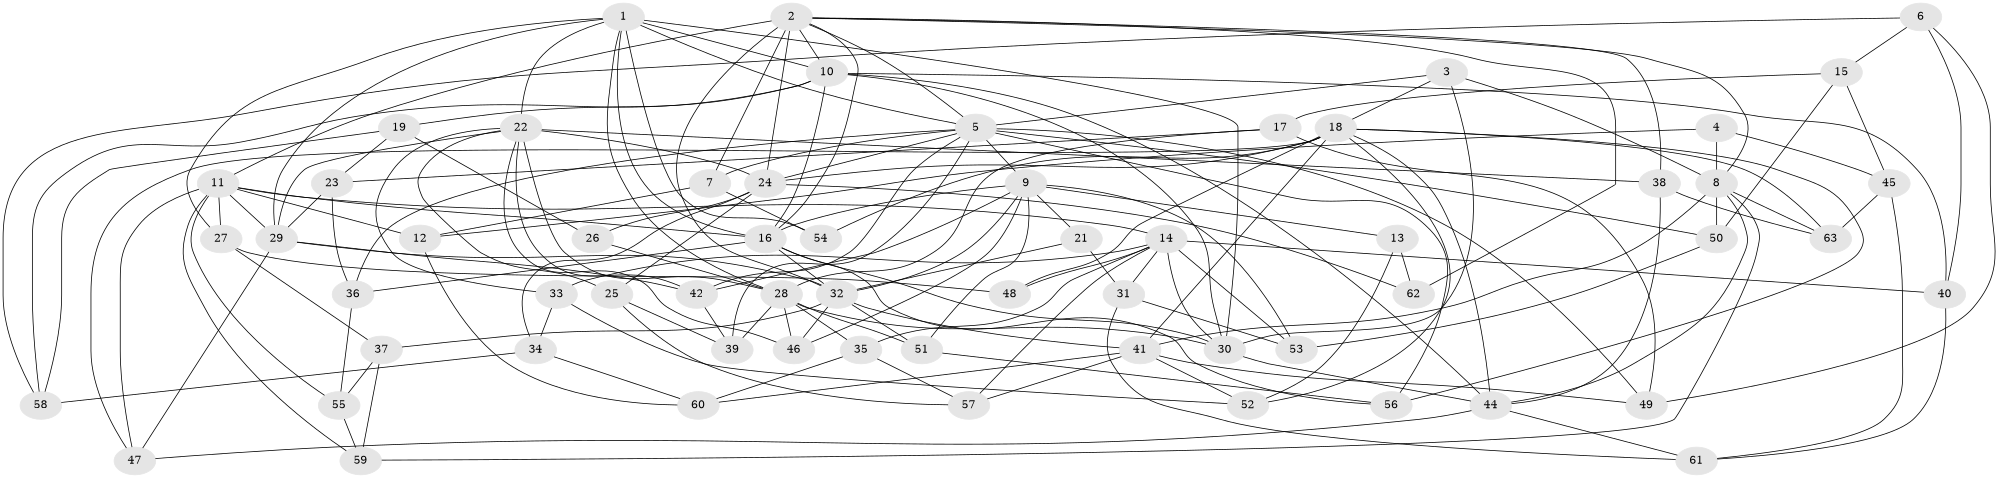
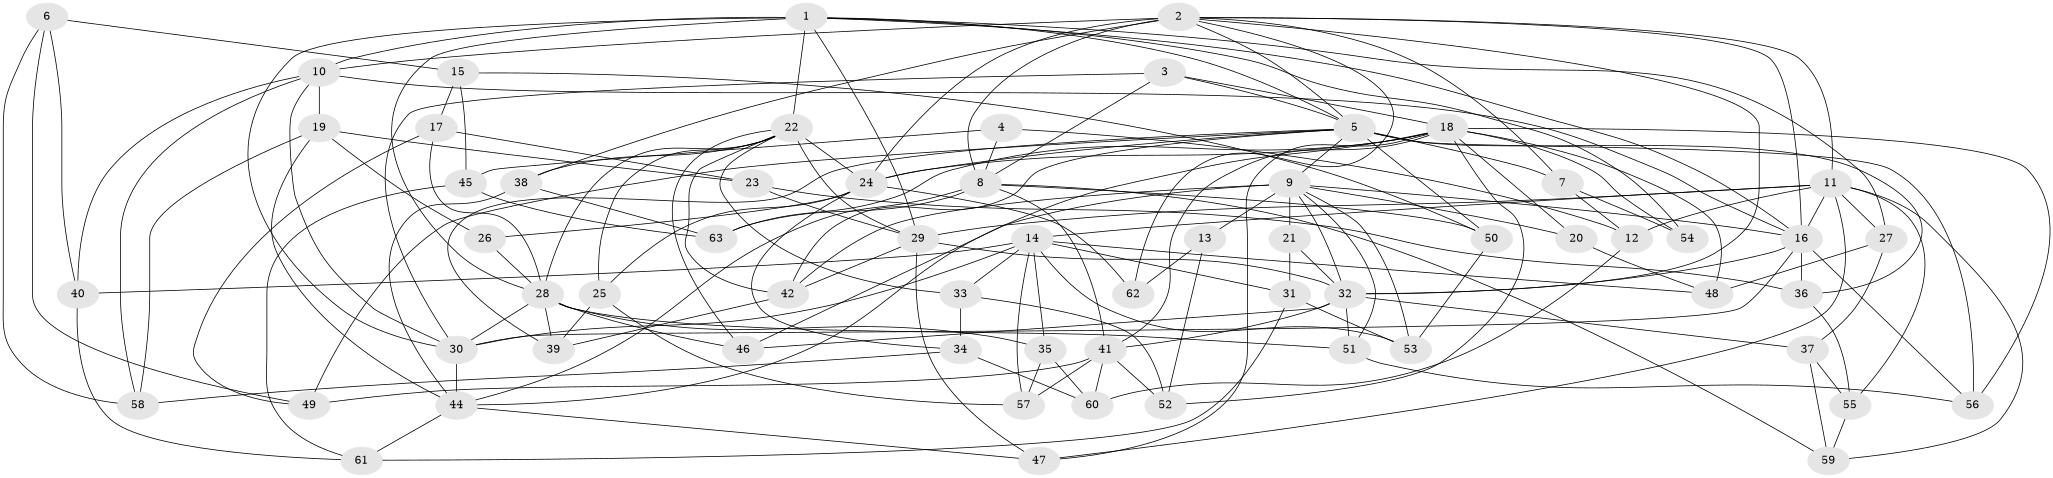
edge "10" -- "44": now "19" -- "44"
node "20": added
